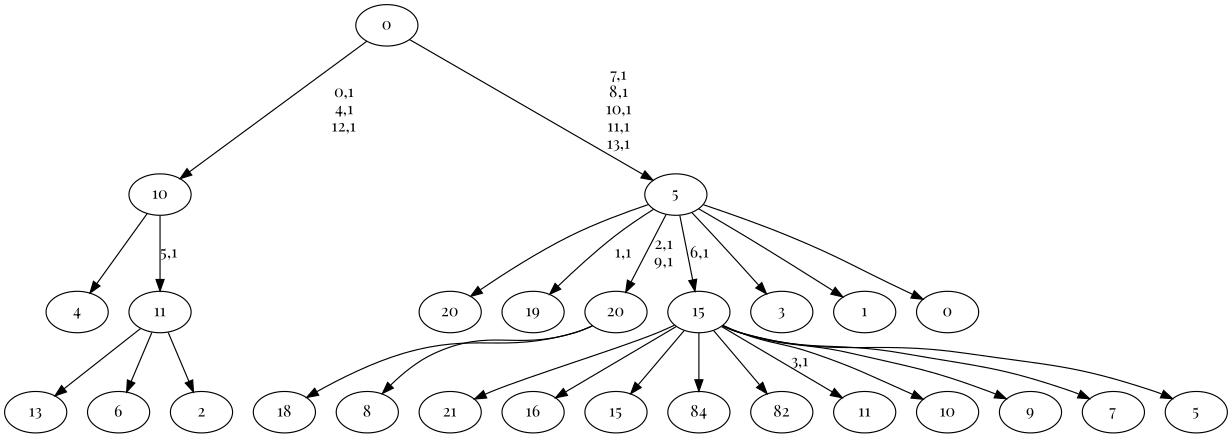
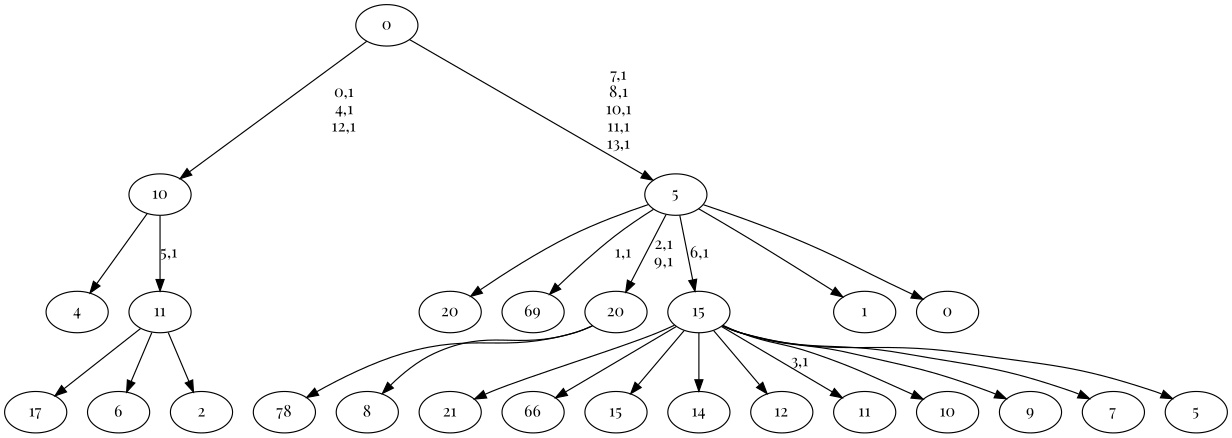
node "19": label "19" -> "69"
node "3": removed
node "13": label "13" -> "17"
node "18": label "18" -> "78"
node "16": label "16" -> "66"
node "84": label "84" -> "14"
node "82": label "82" -> "12"
